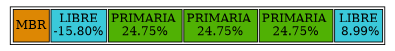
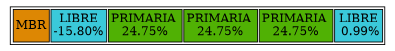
node "MBR": text "8.99%" -> "0.99%"
